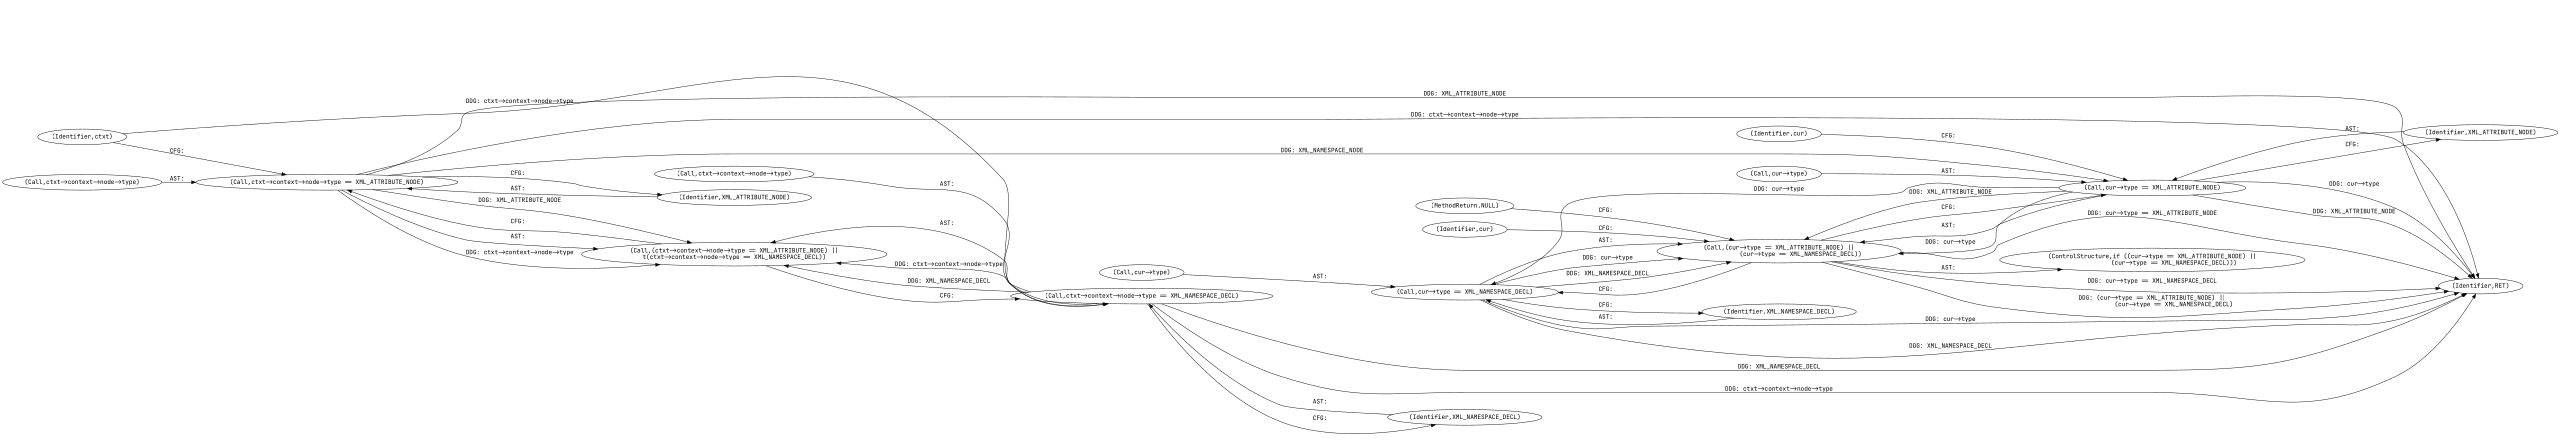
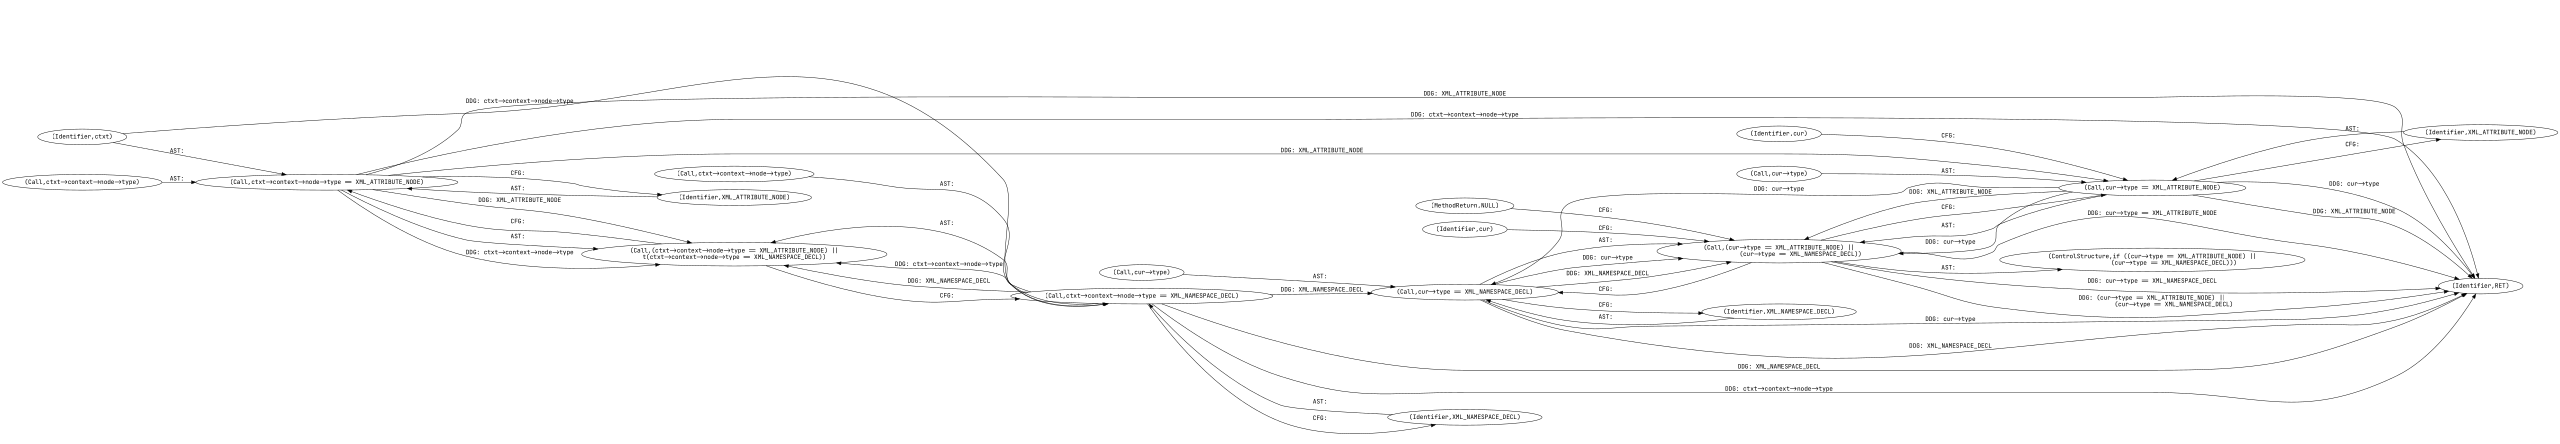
edge "(Identifier,ctxt)" -> "(Call,ctxt->context->node->type == XML_ATTRIBUTE_NODE)": label "CFG: " -> "AST: "
edge "(Call,ctxt->context->node->type == XML_ATTRIBUTE_NODE)" -> "(Call,cur->type == XML_ATTRIBUTE_NODE)": label "DDG: XML_NAMESPACE_NODE" -> "DDG: XML_ATTRIBUTE_NODE"
edge "(Call,ctxt->context->node->type == XML_NAMESPACE_DECL)" -> "(Call,cur->type == XML_NAMESPACE_DECL)": added, label "DDG: XML_NAMESPACE_DECL"
